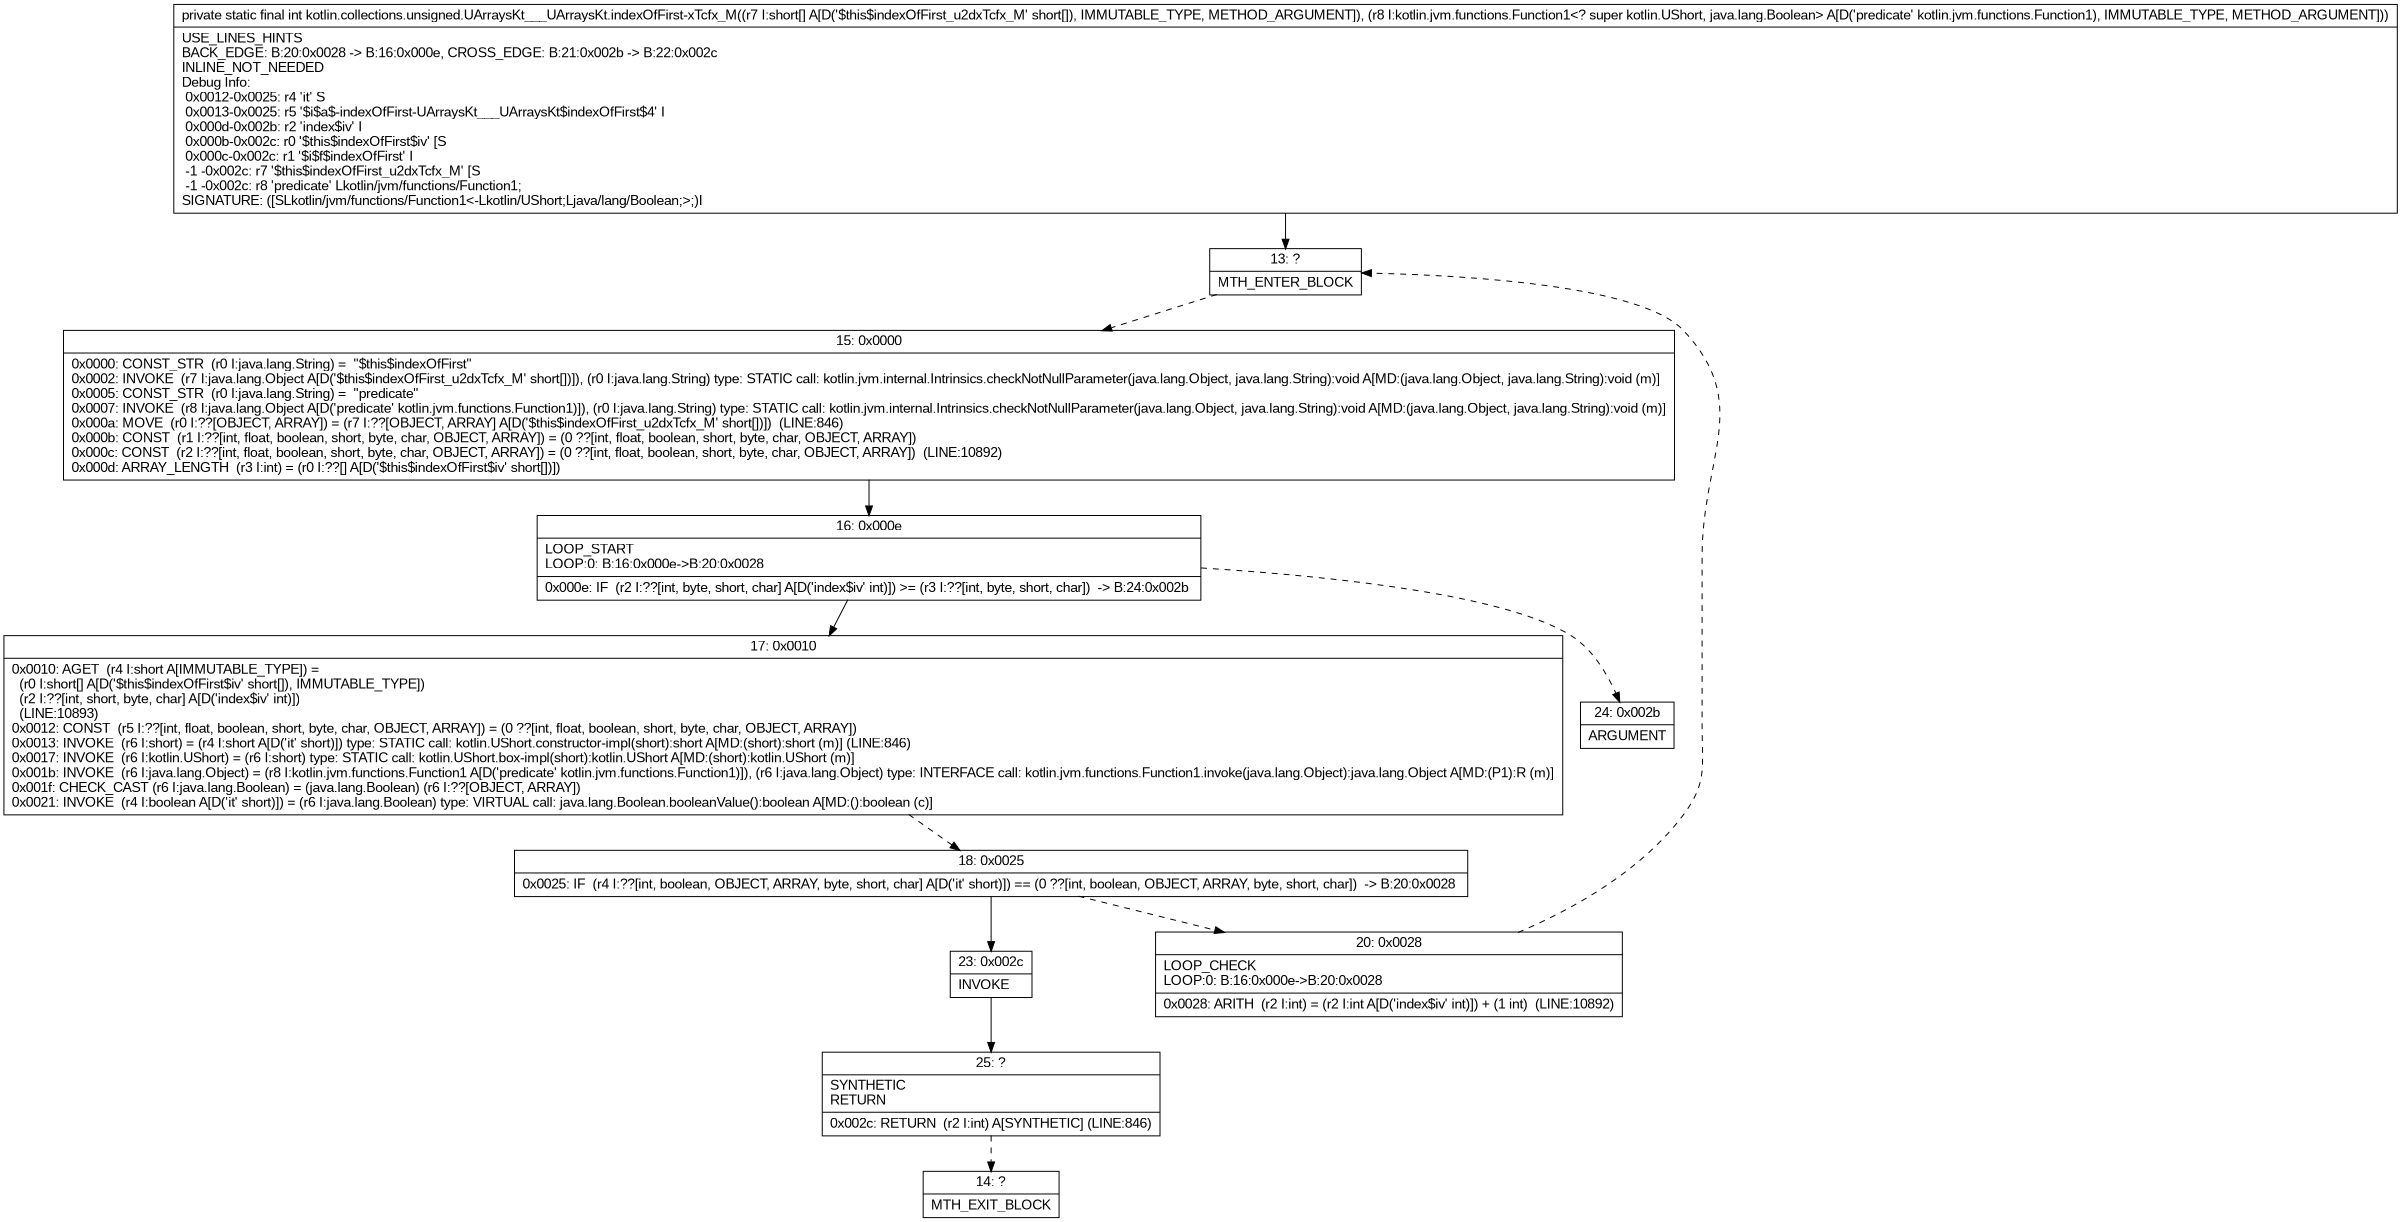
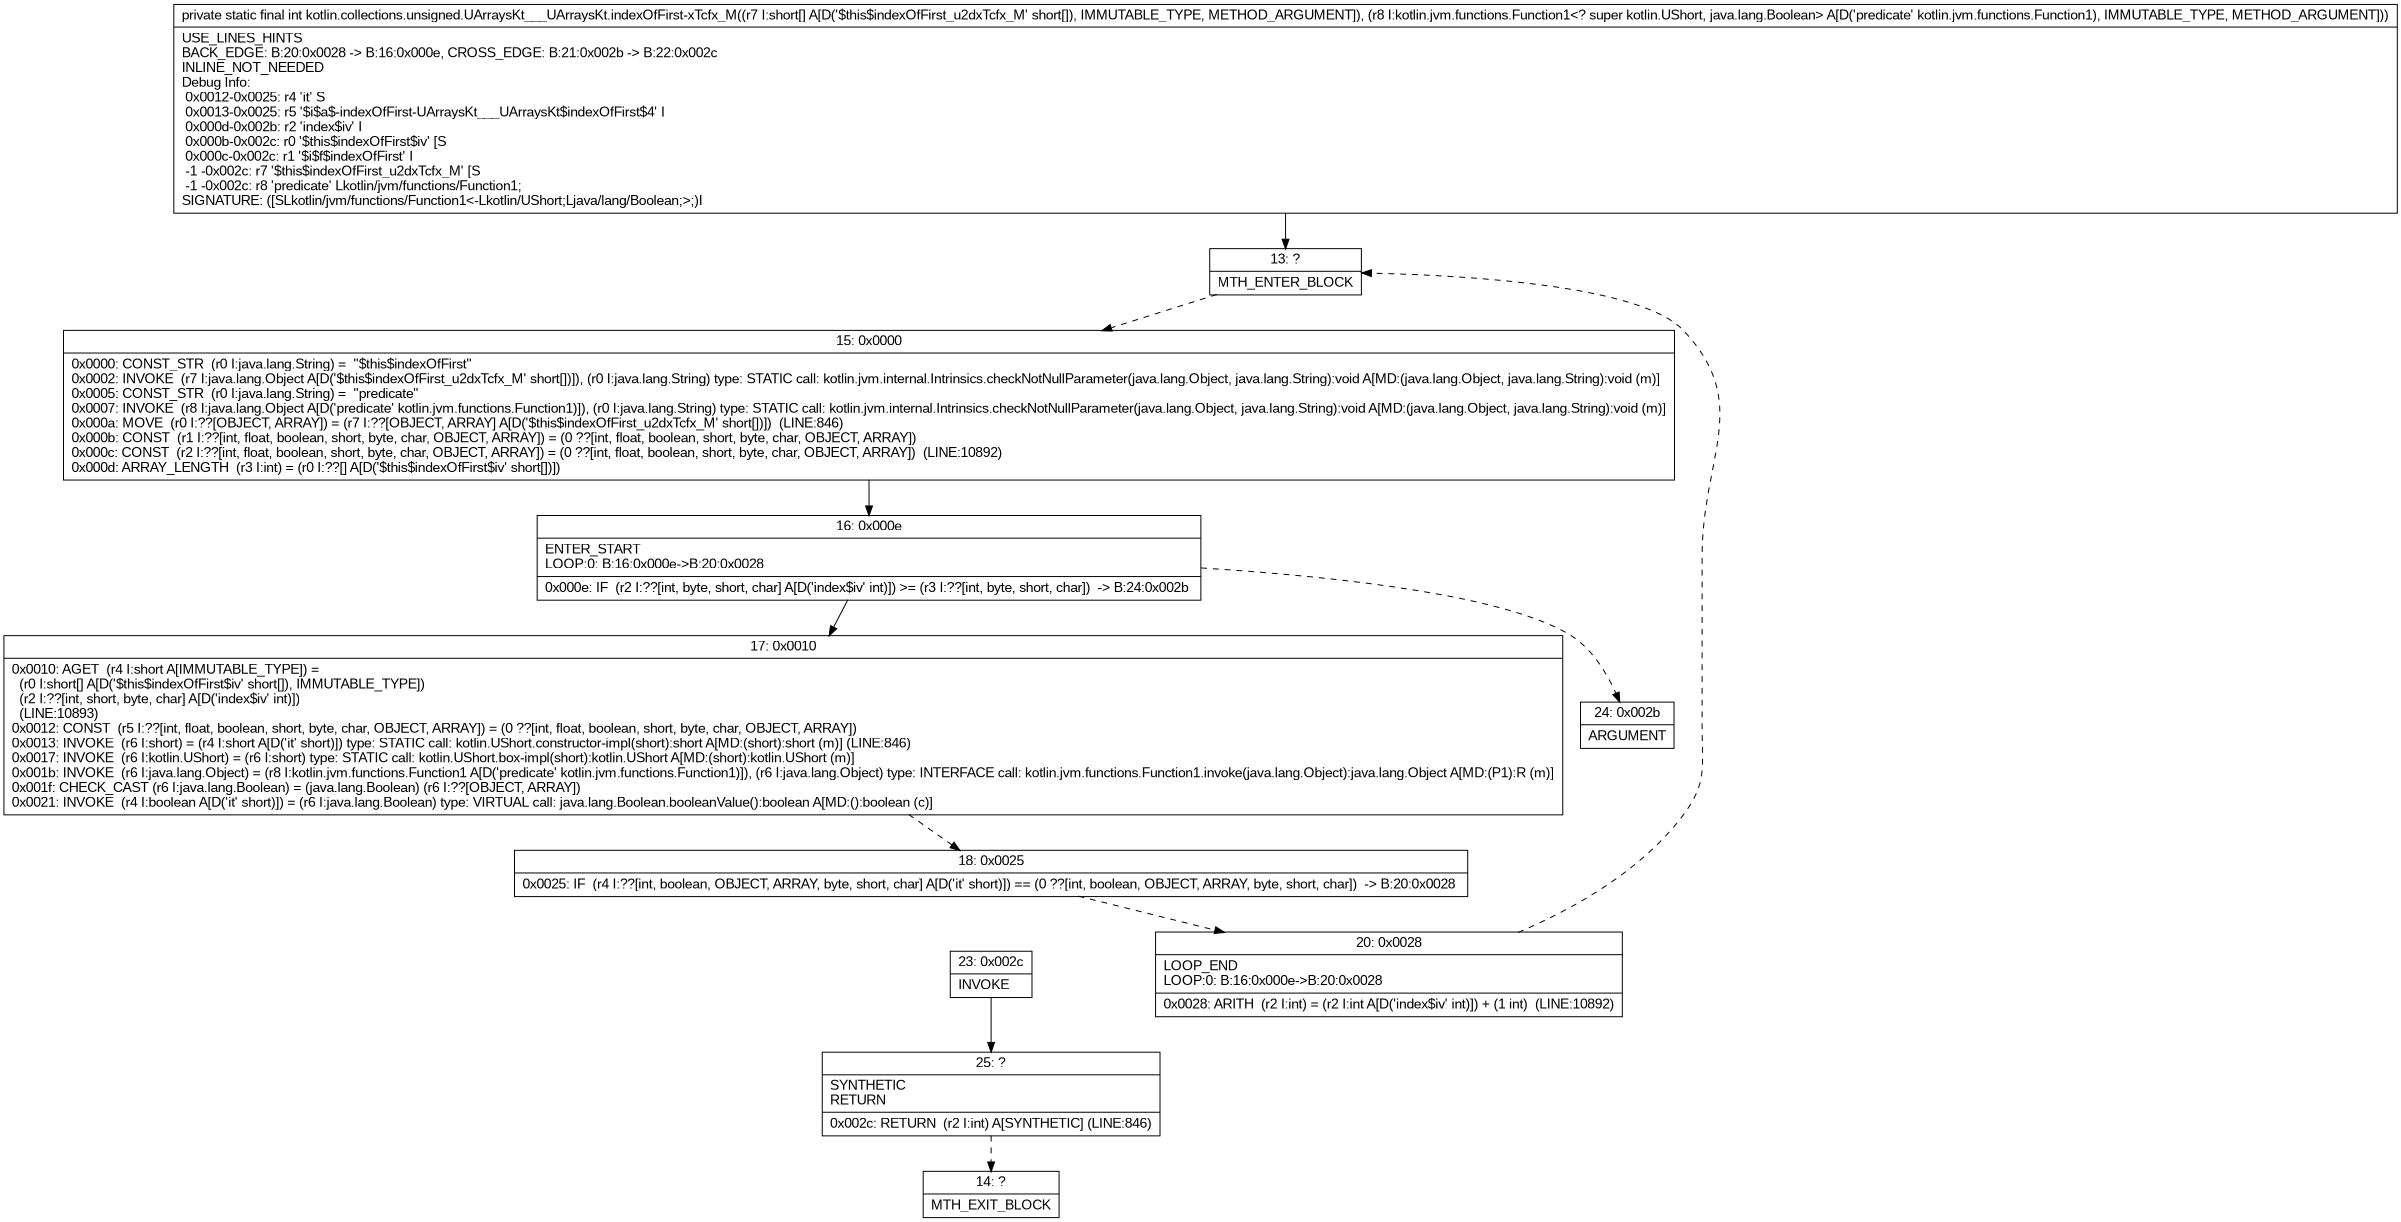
node "16: 0x000e": text "LOOP_START" -> "ENTER_START"
edge "18: 0x0025" -> "23: 0x002c": removed
node "20: 0x0028": text "LOOP_CHECK" -> "LOOP_END"
